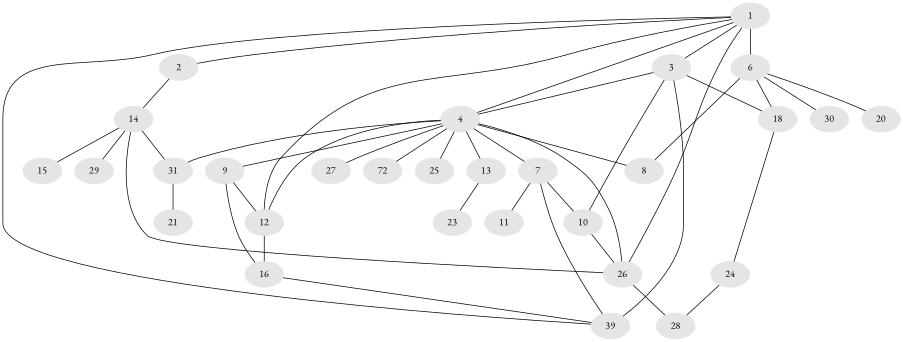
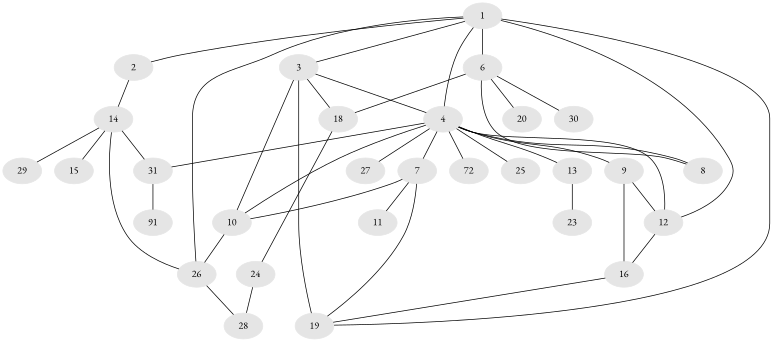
edge "4" -- "26": now "4" -- "10"
node "21": label "21" -> "91"
node "39": label "39" -> "19"
